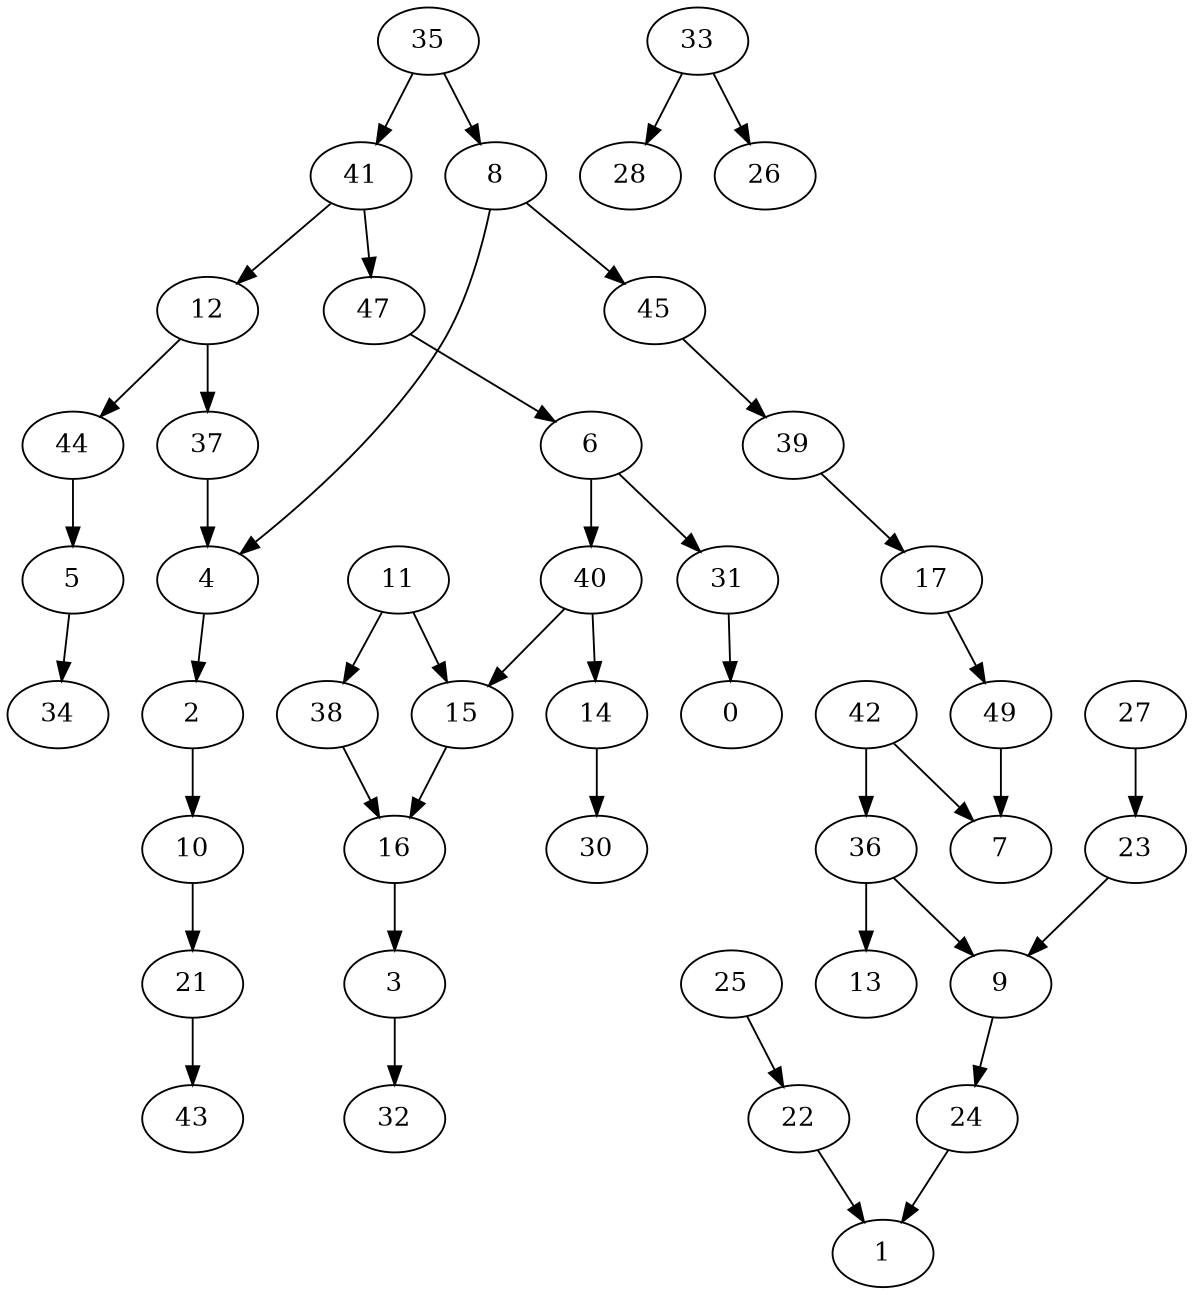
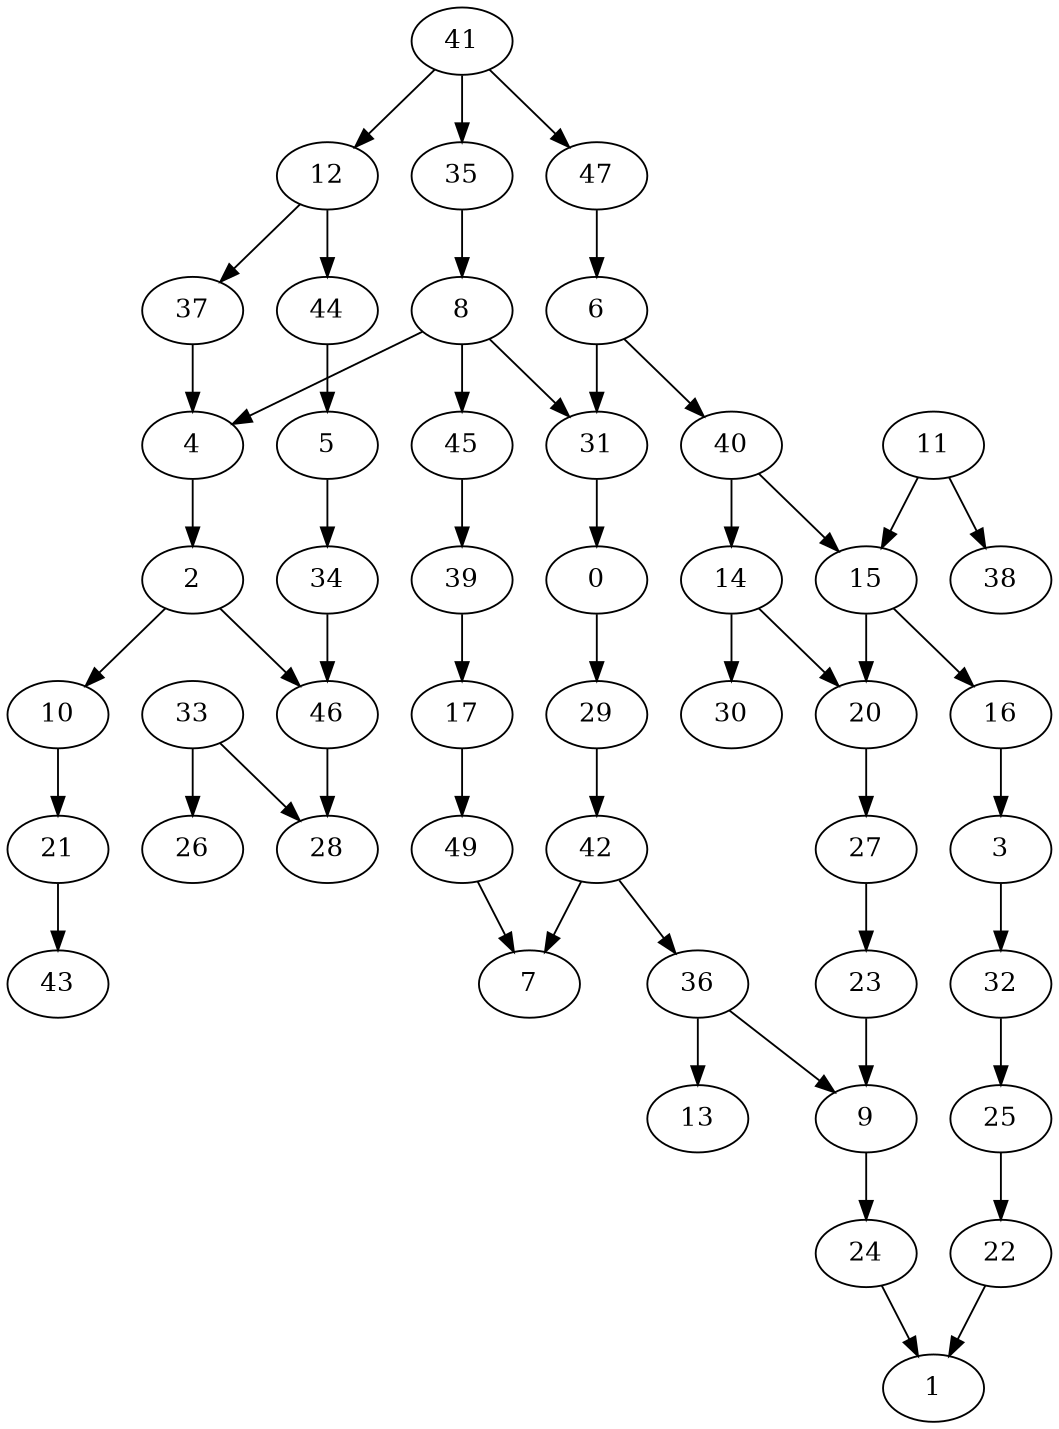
edge "35" -> "41": reversed
edge "8" -> "31": added
node "46": added
node "29": added
node "20": added
edge "38" -> "16": removed
edge "32" -> "25": added
